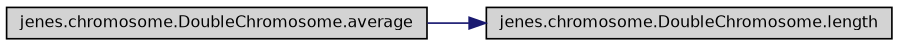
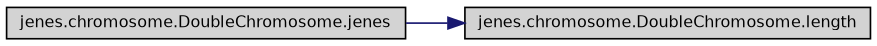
node "jenes.chromosome.DoubleChromosome.average": label "jenes.chromosome.DoubleChromosome.average" -> "jenes.chromosome.DoubleChromosome.jenes"
